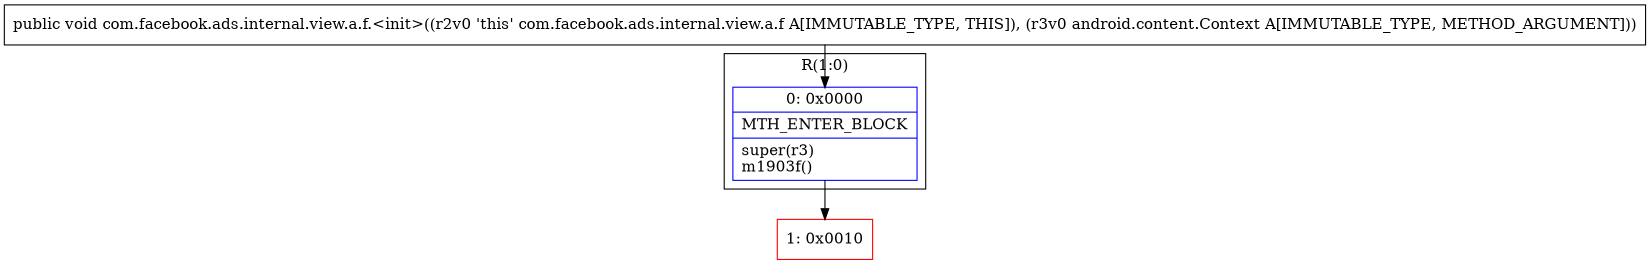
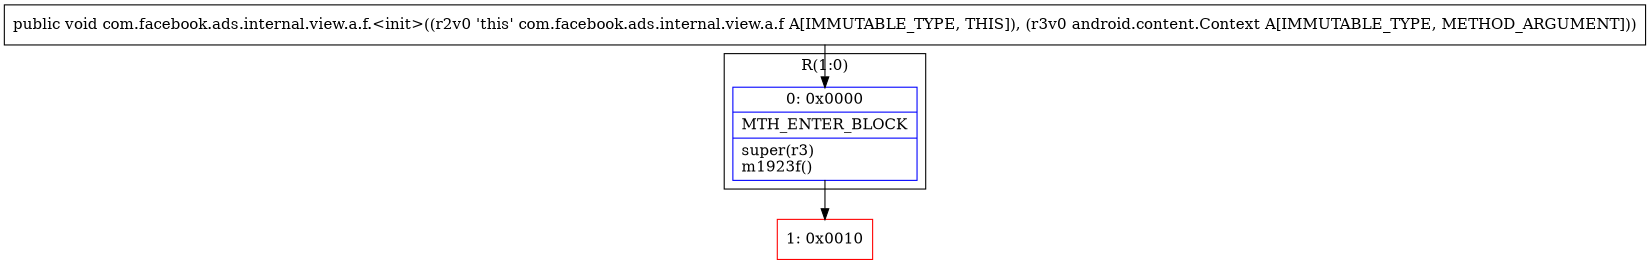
node "0: 0x0000": text "m1903f()" -> "m1923f()"
